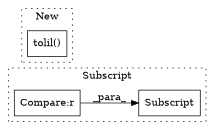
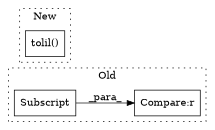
cluster "Subscript": label "Subscript" -> "Old"
edge "Compare:r" -> "Subscript": reversed
